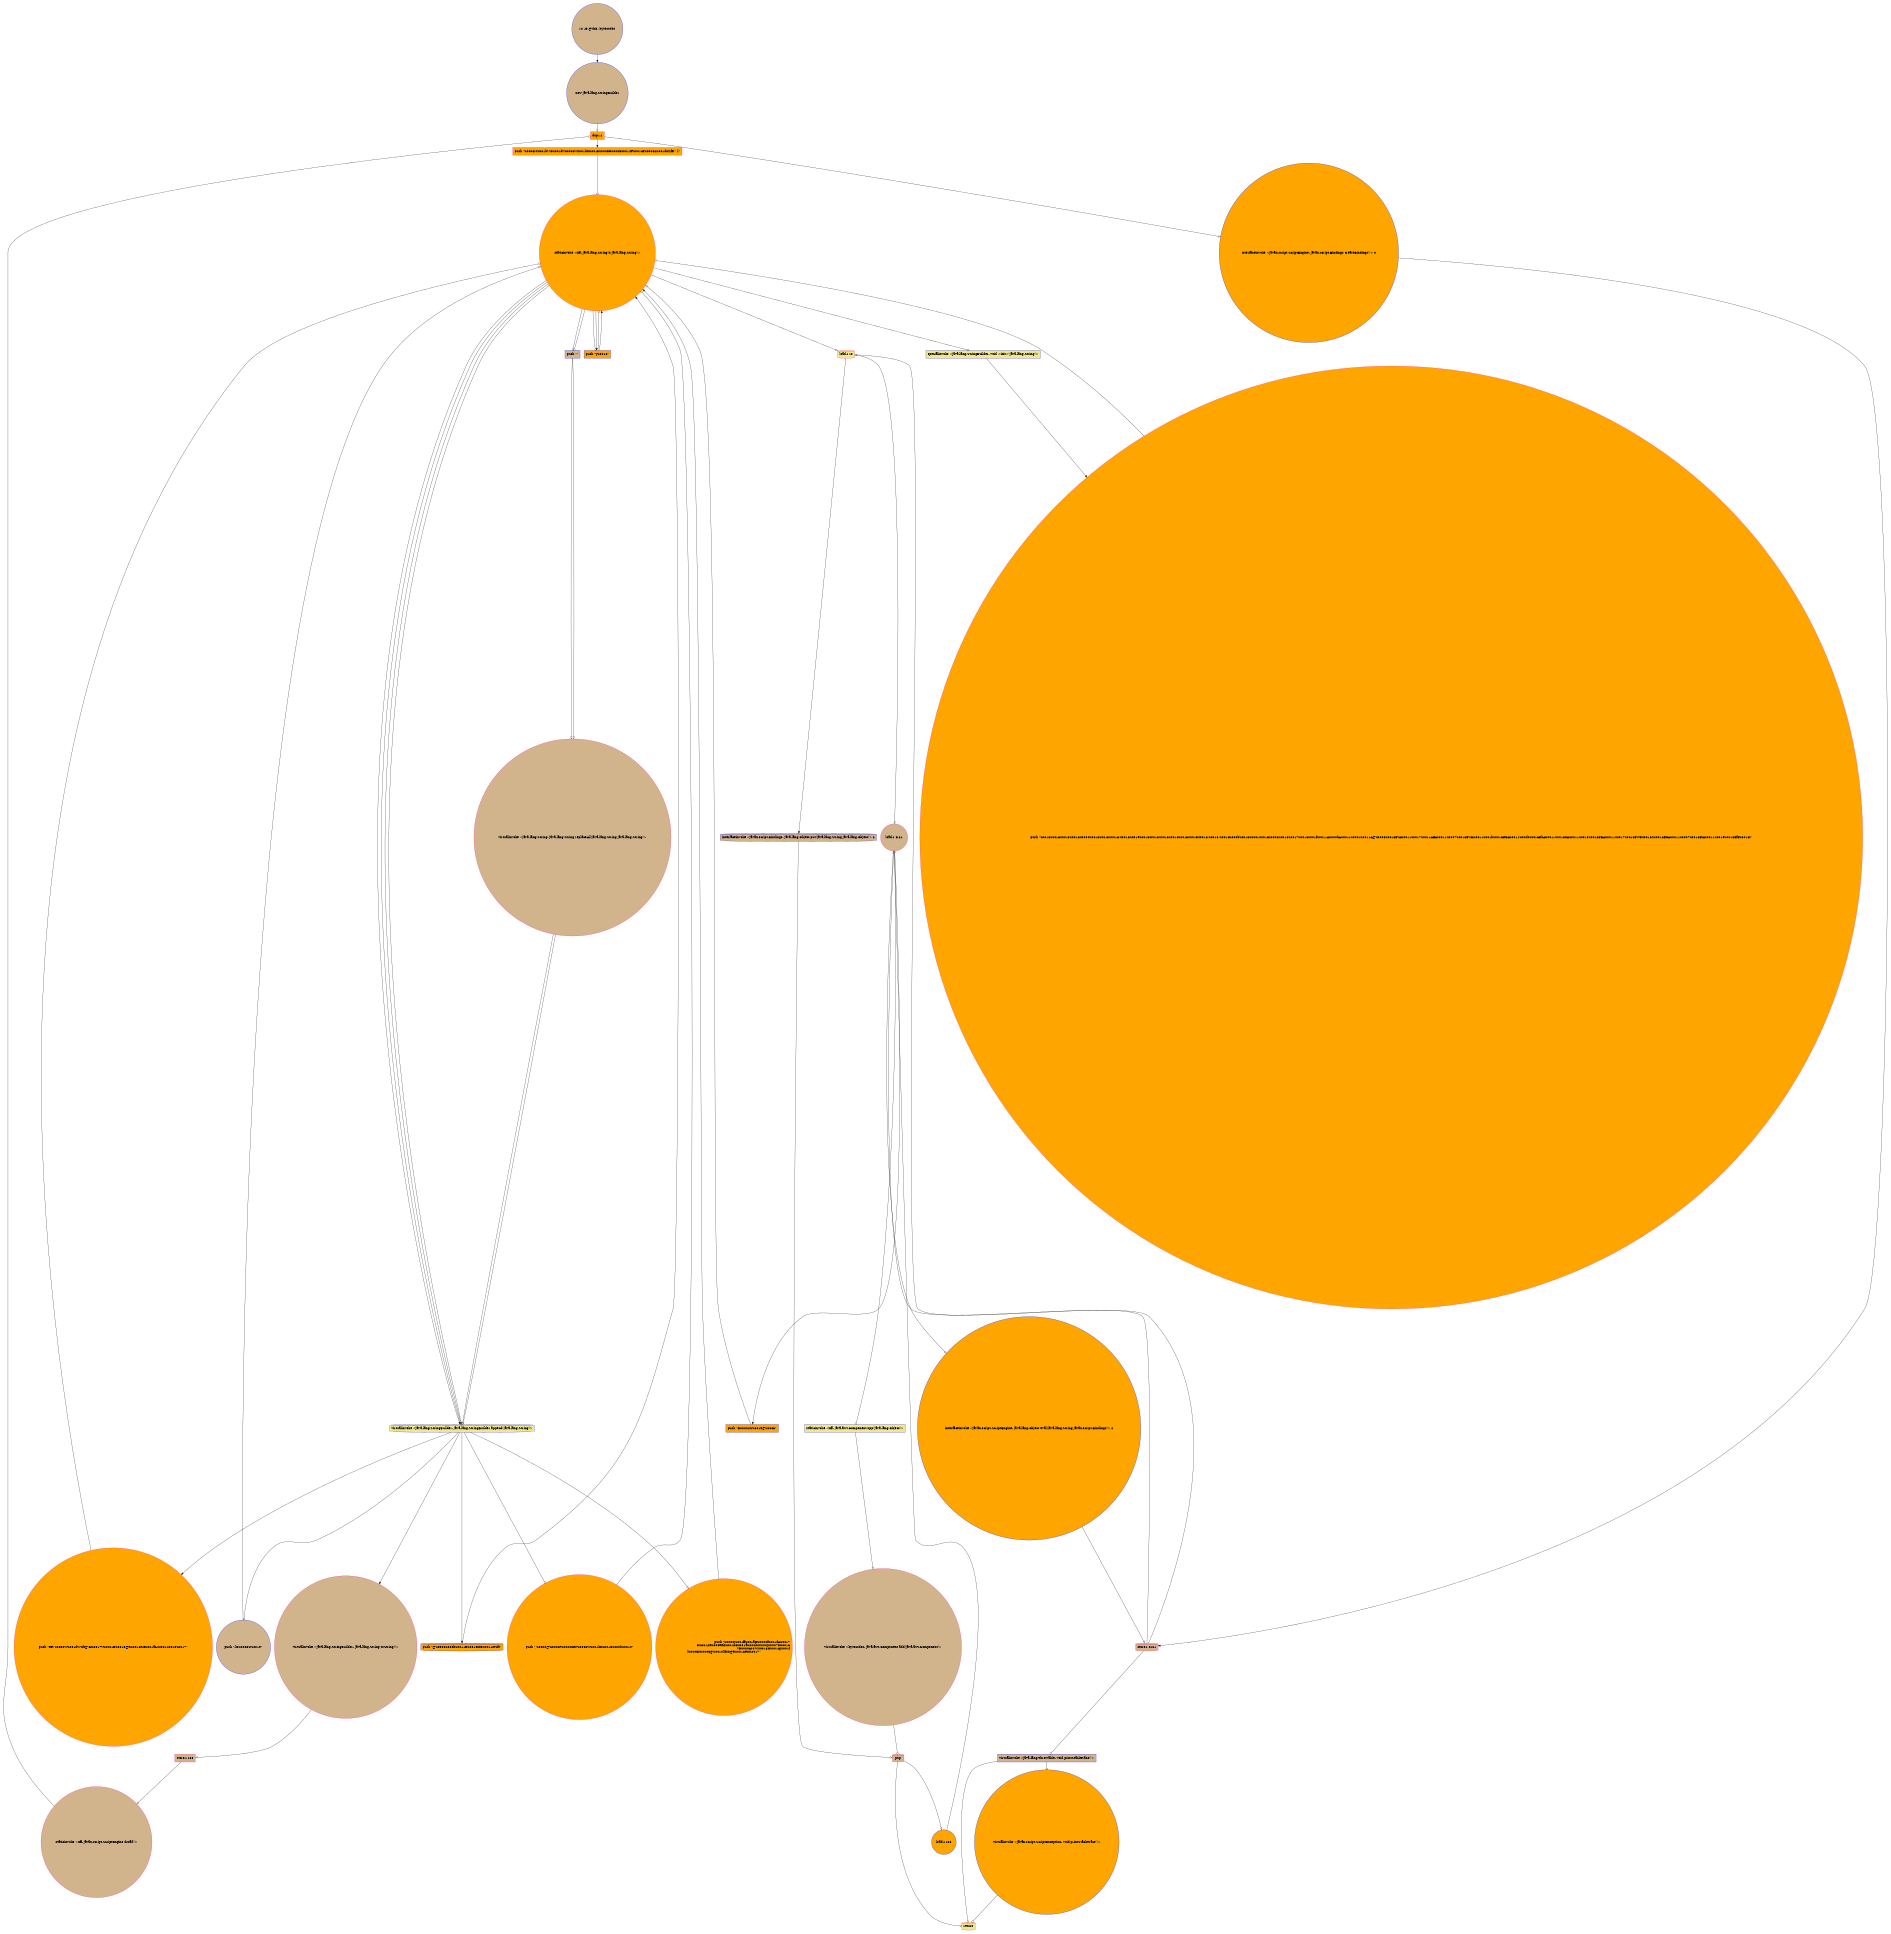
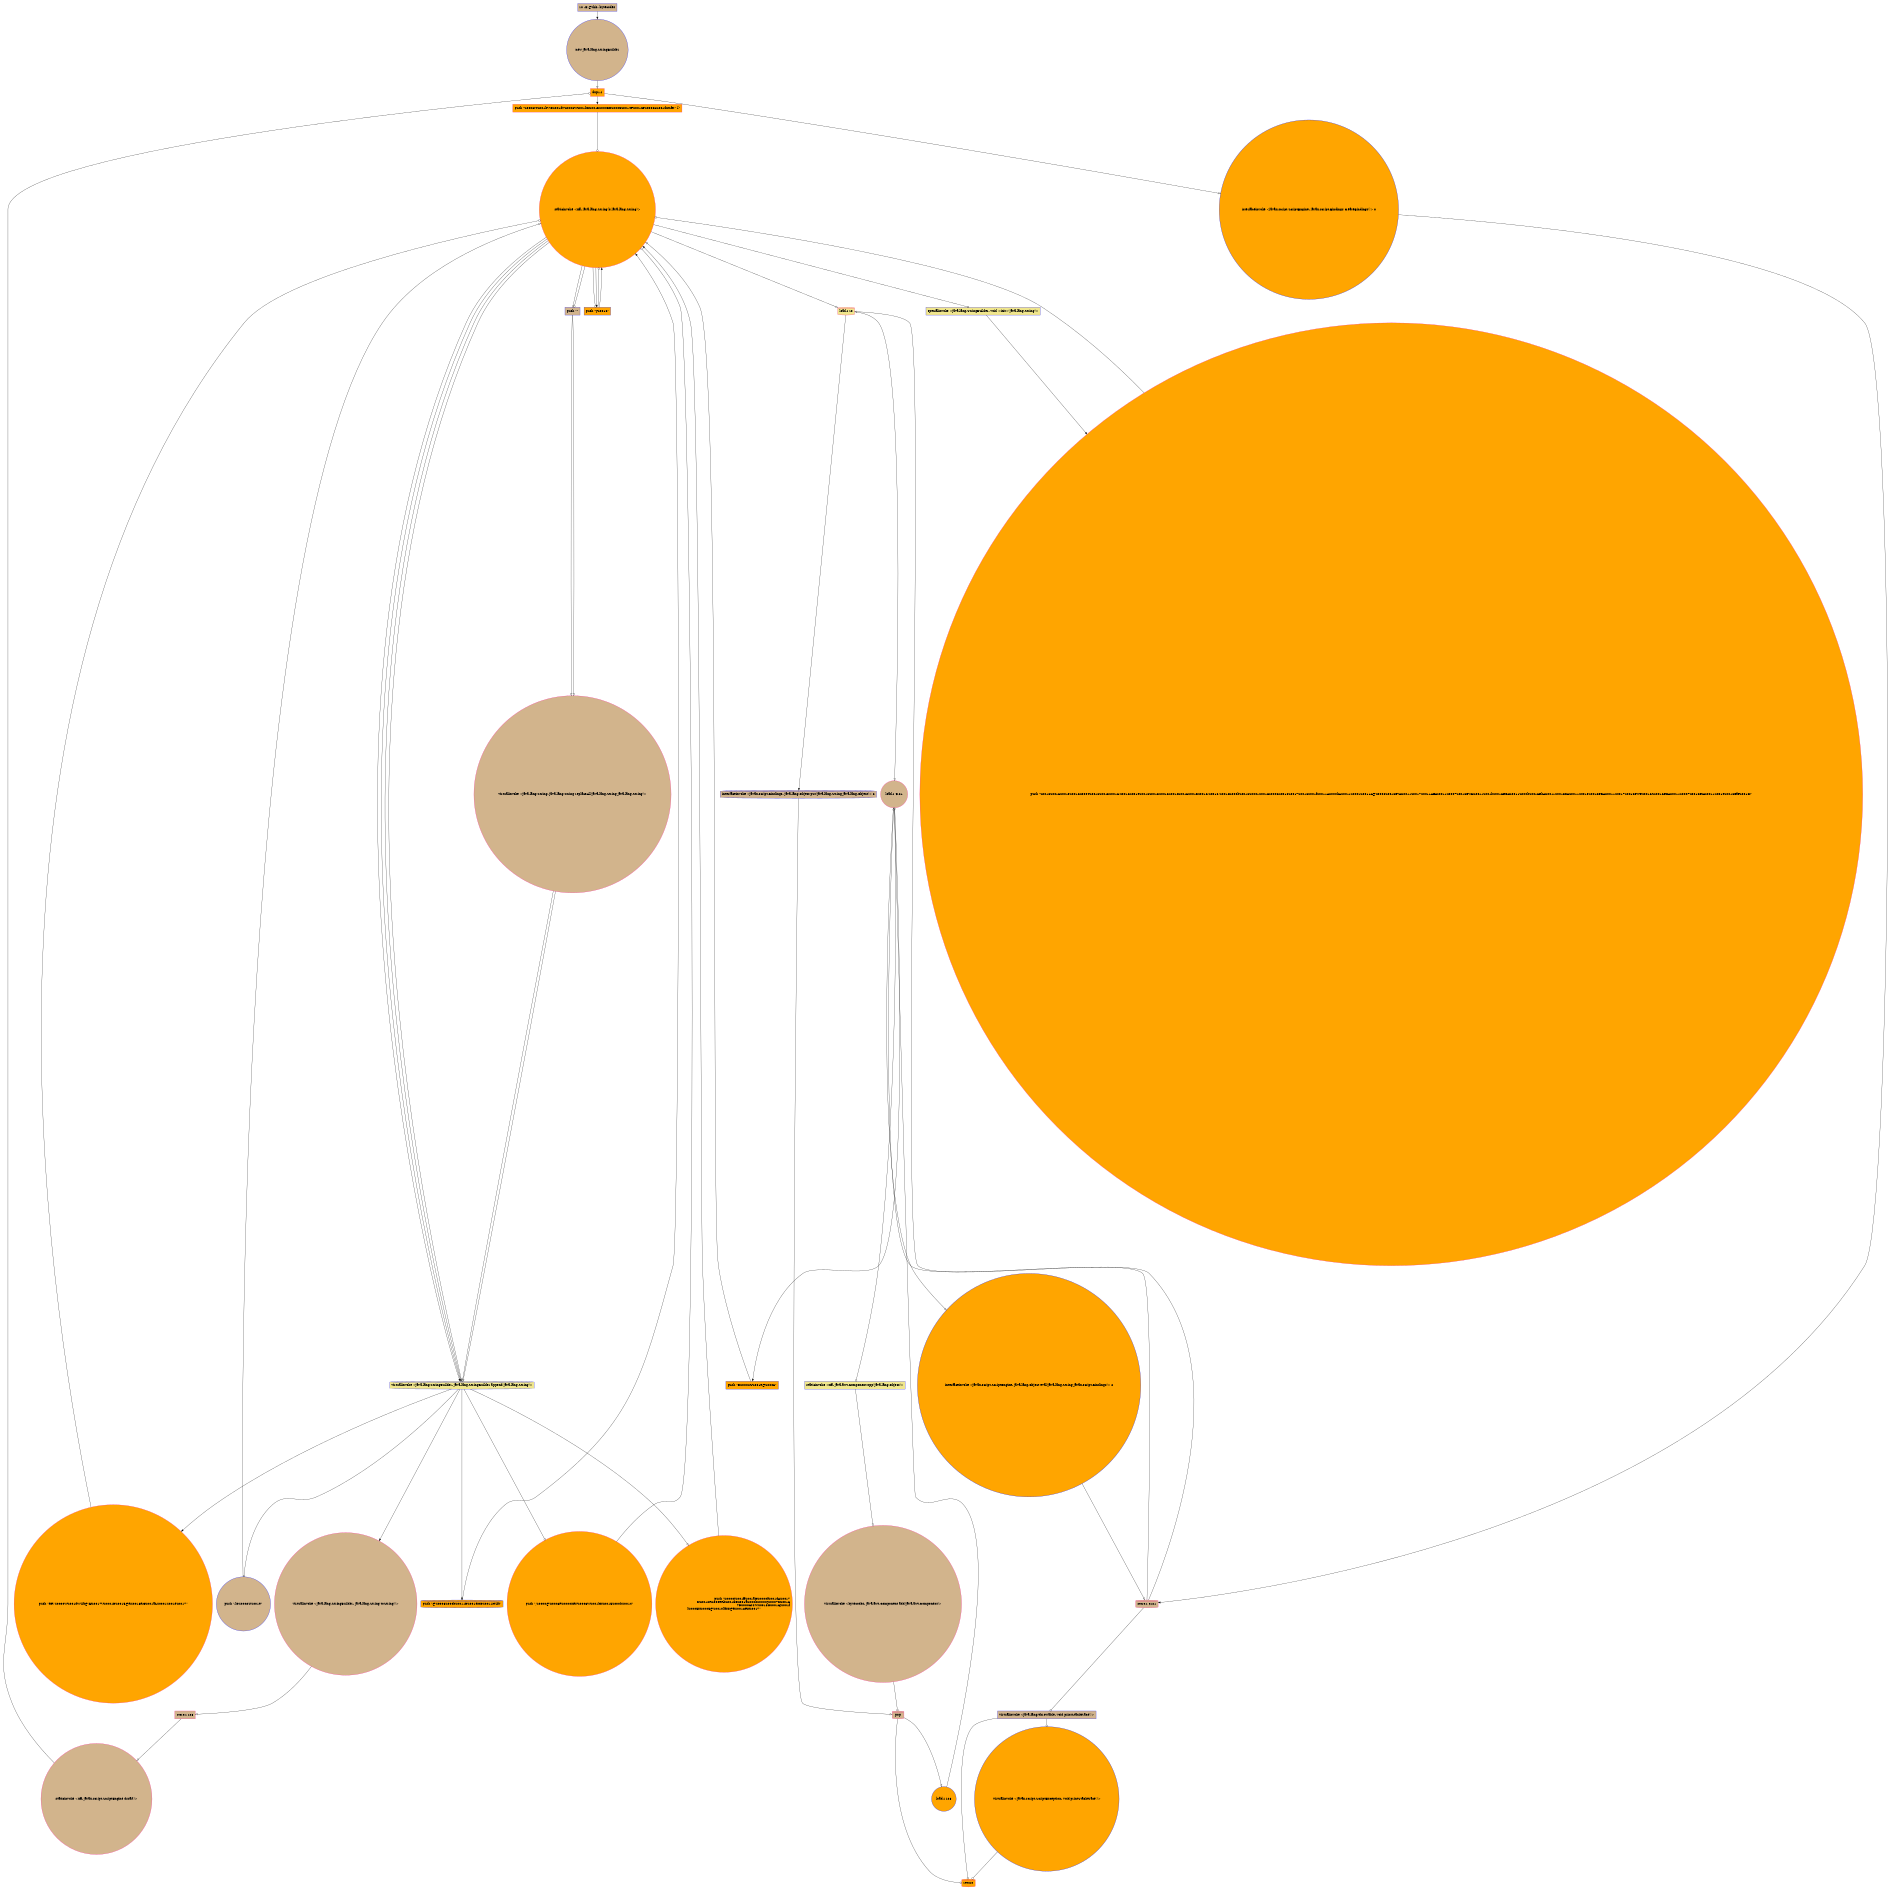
node "r0 := @this: bytecodes": shape circle -> box
node "return": fillcolor khaki -> orange
